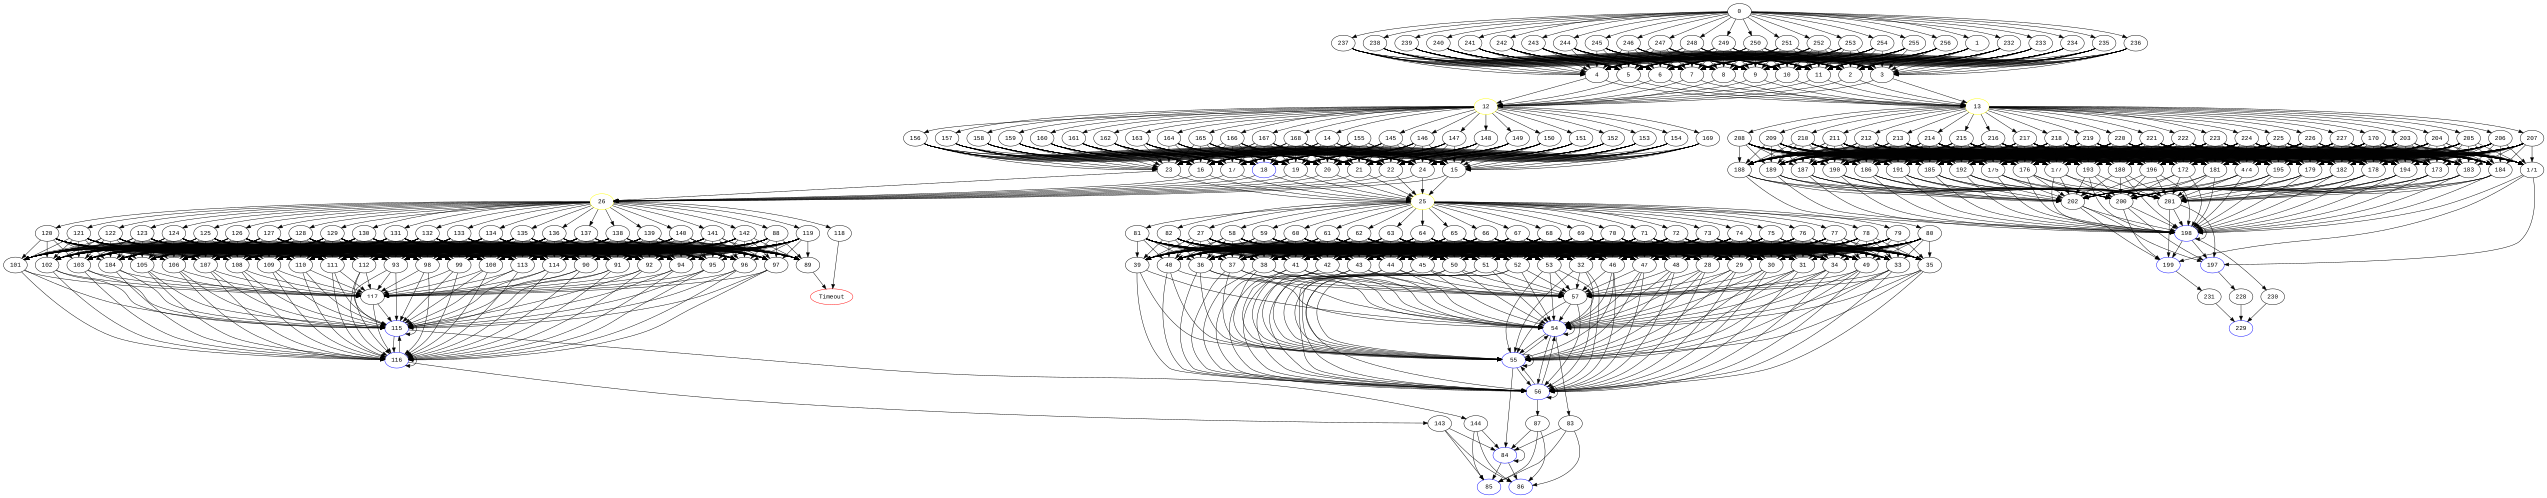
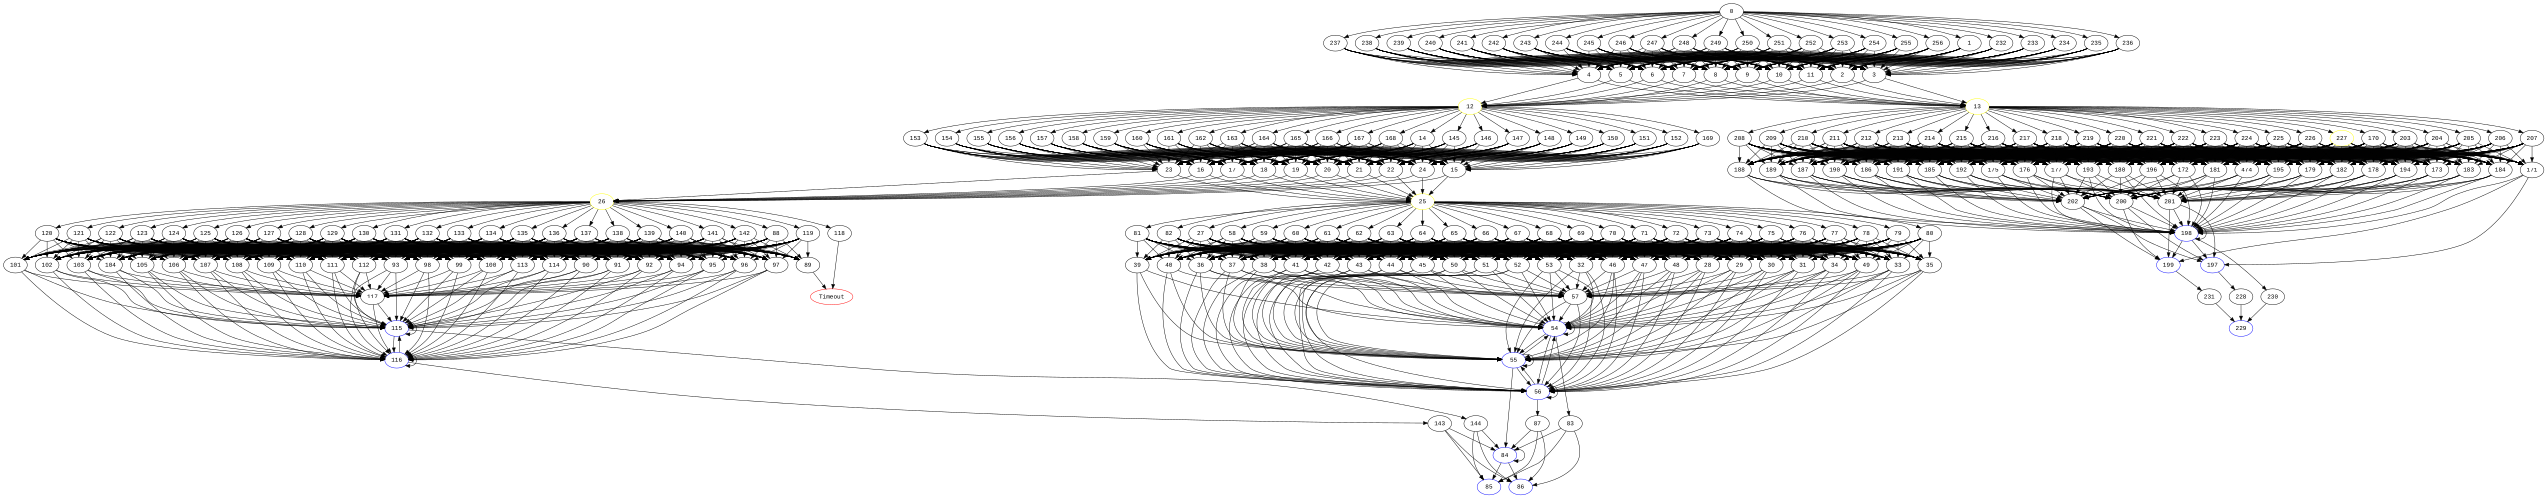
edge "12" -> "155": added
node "227": color black -> yellow
node "18": color blue -> black
